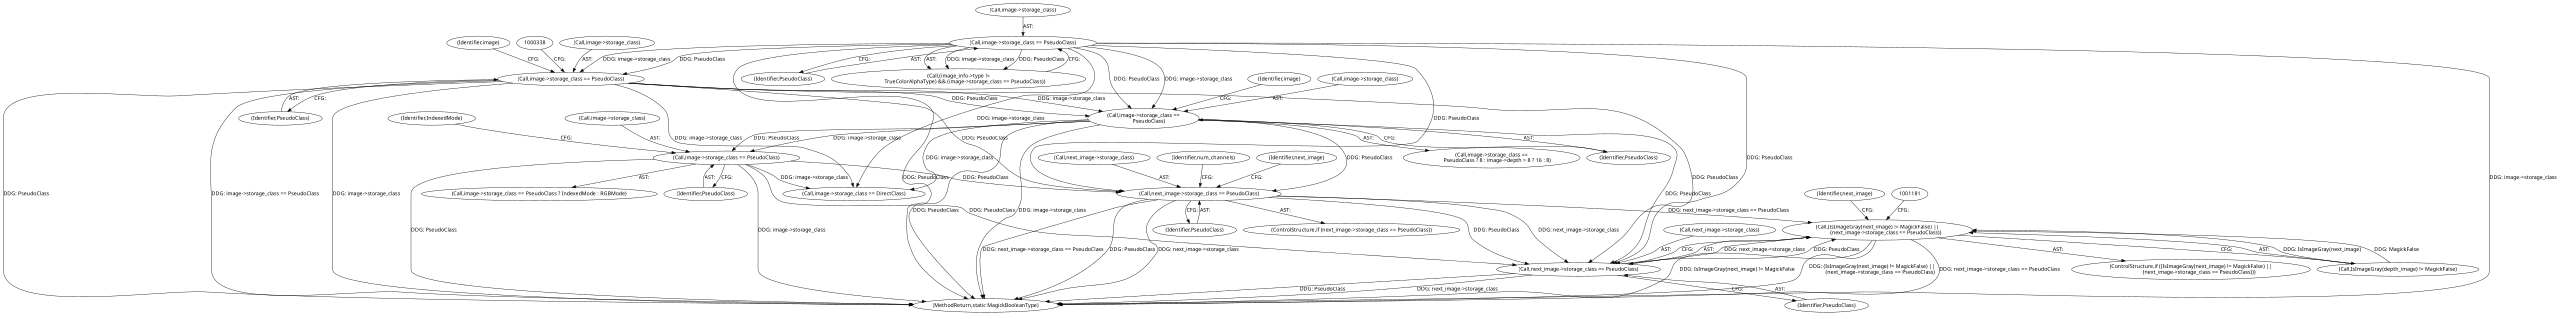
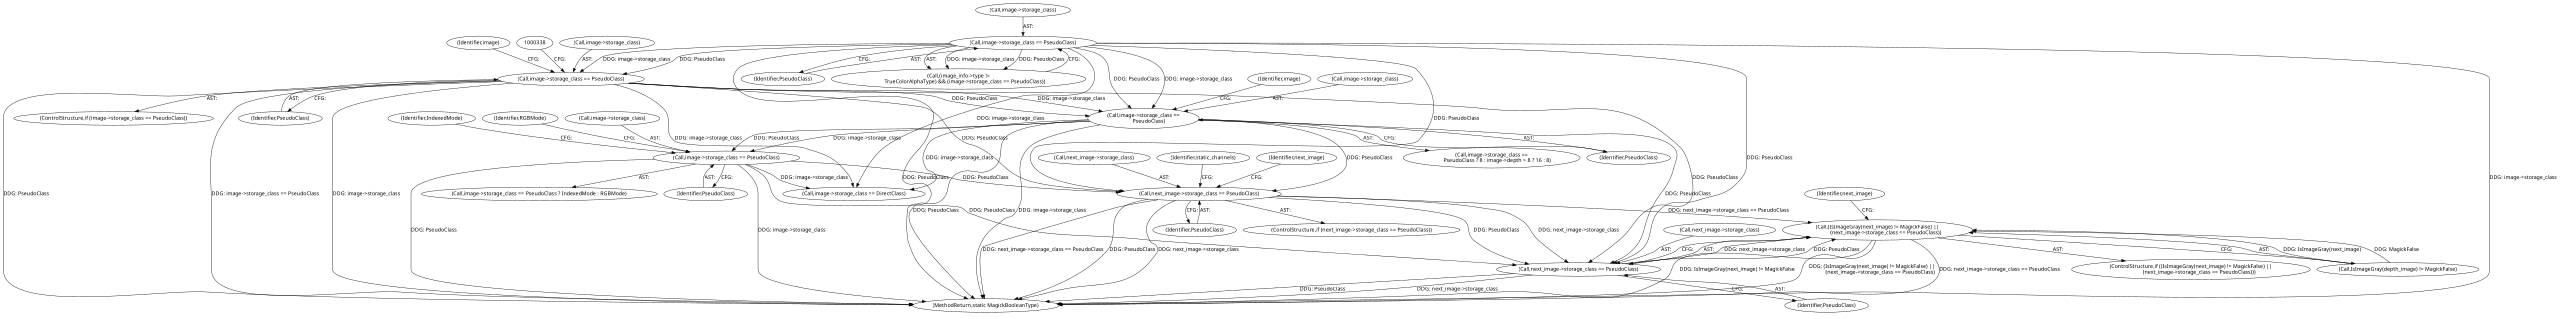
node "(ControlStructure,if (image->storage_class == PseudoClass))": added
node "(Identifier,RGBMode)": added
node "(Identifier,num_channels)": label "(Identifier,num_channels)" -> "(Identifier,static_channels)"
node "1001181": removed
